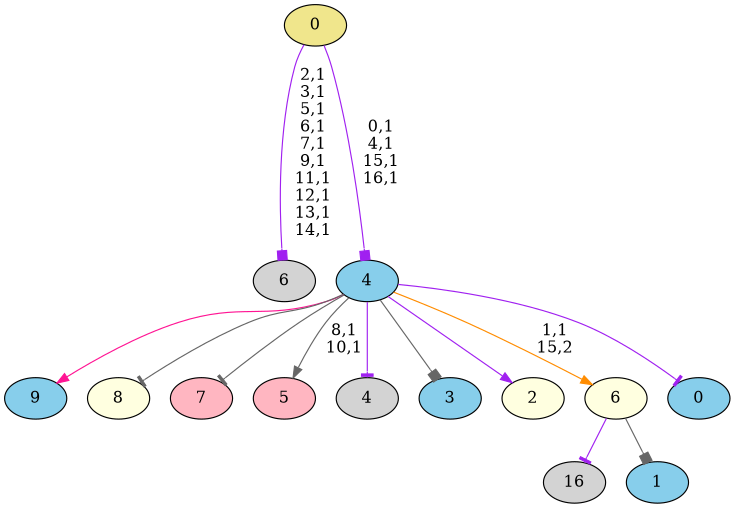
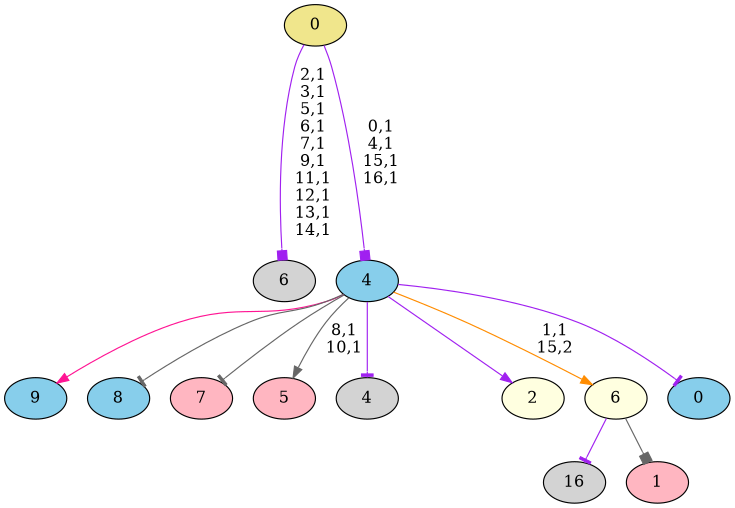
node "8": fillcolor lightyellow -> skyblue
node "3": removed
node "1": fillcolor skyblue -> lightpink
